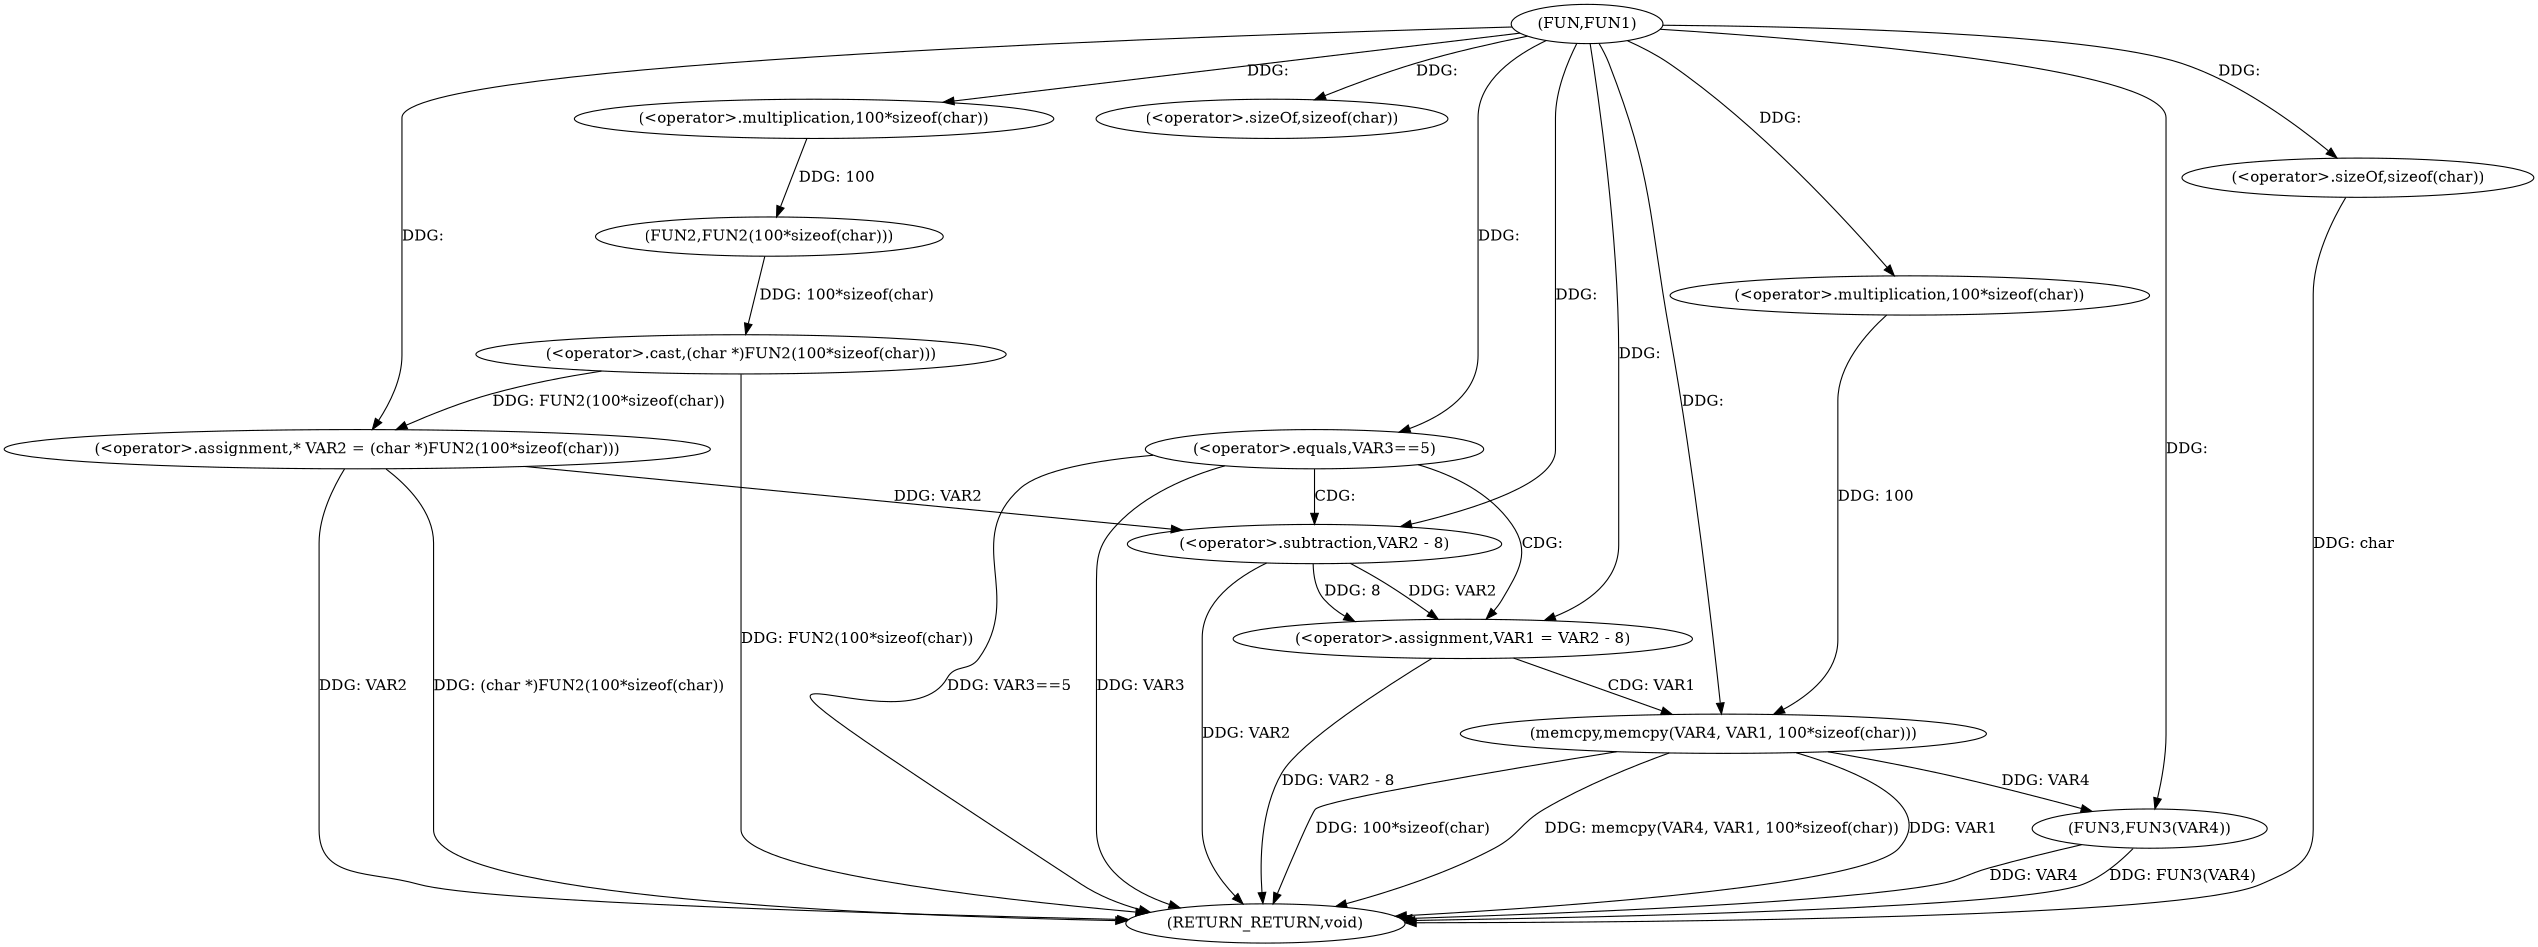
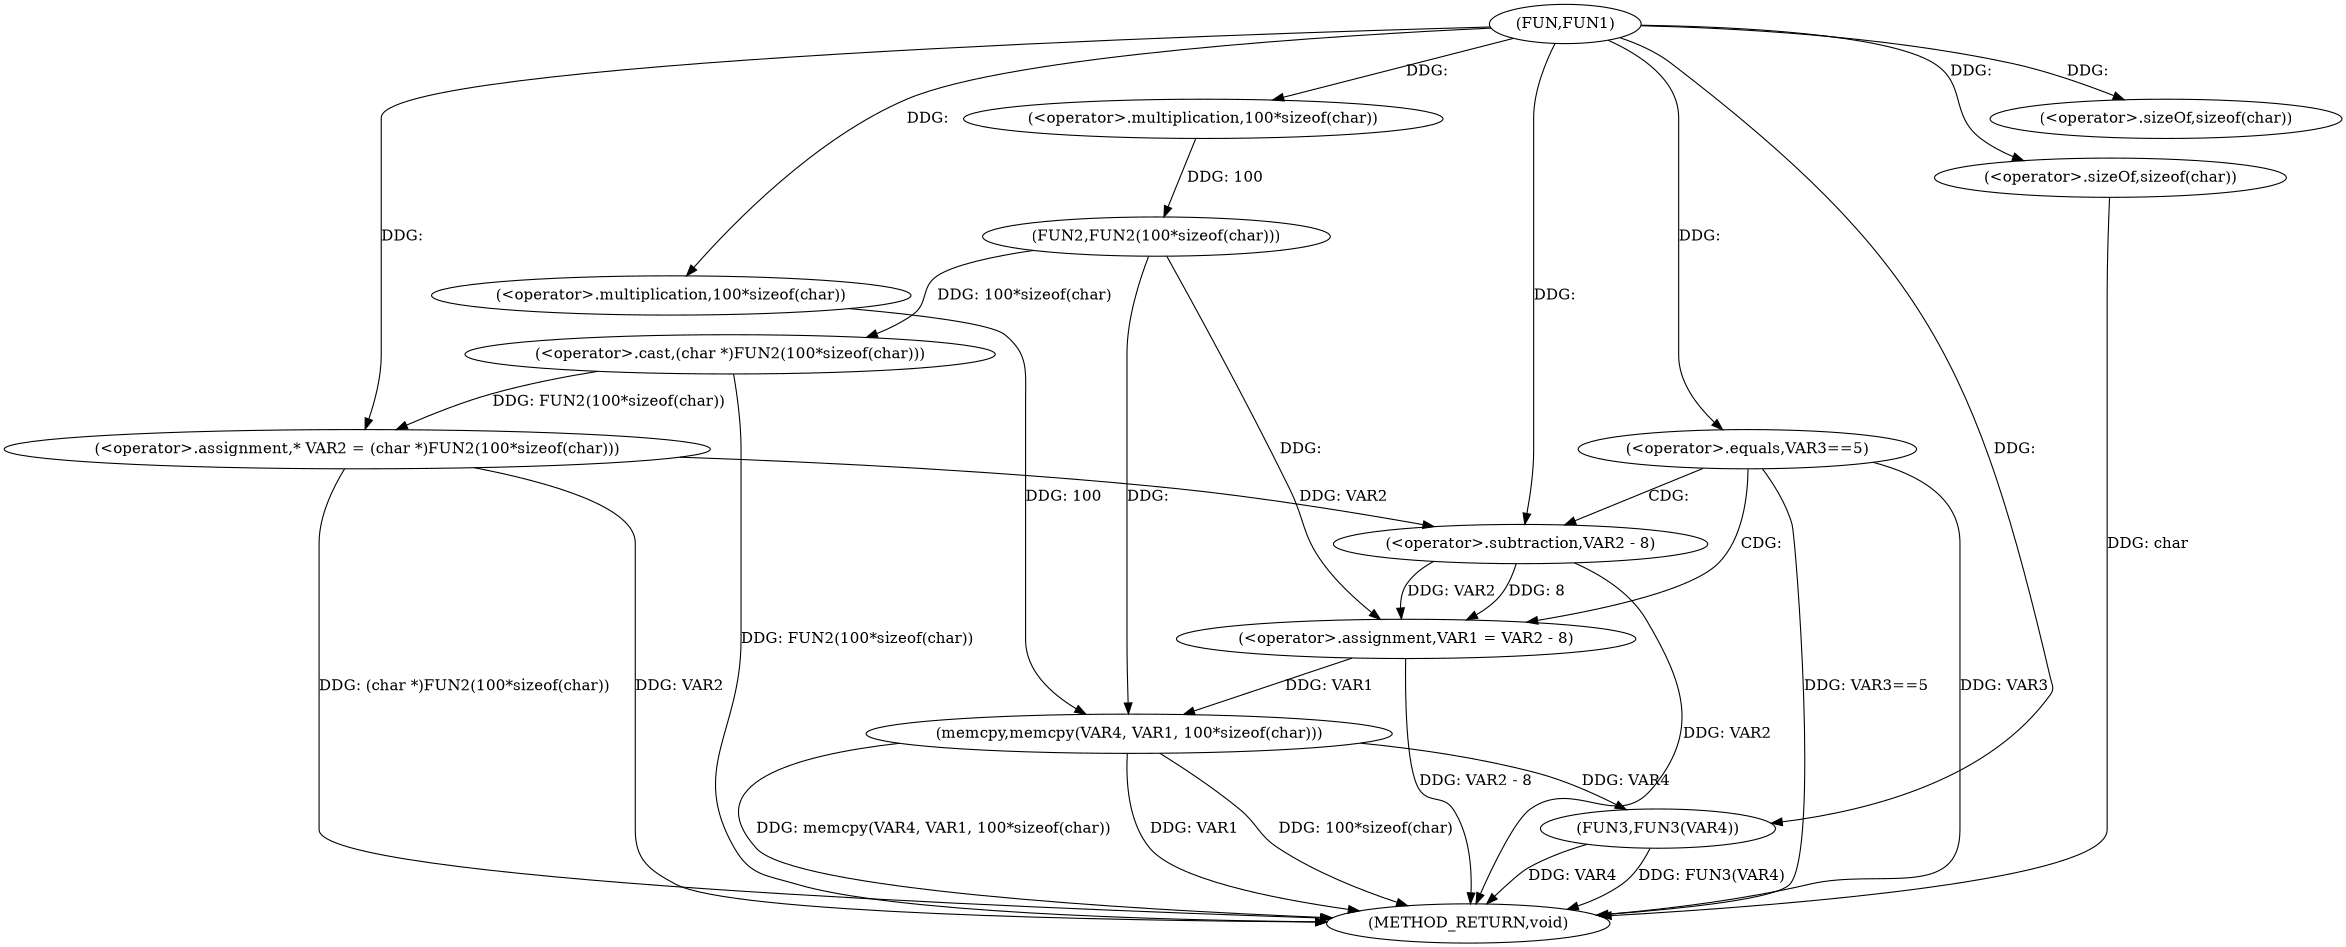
edge "(FUN,FUN1)" -> "(<operator>.assignment,VAR1 = VAR2 - 8)": now "(FUN2,FUN2(100*sizeof(char)))" -> "(<operator>.assignment,VAR1 = VAR2 - 8)"
edge "(FUN,FUN1)" -> "(memcpy,memcpy(VAR4, VAR1, 100*sizeof(char)))": now "(FUN2,FUN2(100*sizeof(char)))" -> "(memcpy,memcpy(VAR4, VAR1, 100*sizeof(char)))"
edge "(<operator>.assignment,VAR1 = VAR2 - 8)" -> "(memcpy,memcpy(VAR4, VAR1, 100*sizeof(char)))": label "CDG: VAR1" -> "DDG: VAR1"
node "(RETURN_RETURN,void)": label "(RETURN_RETURN,void)" -> "(METHOD_RETURN,void)"
